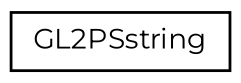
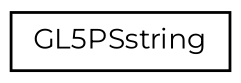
node "GL2PSstring": label "GL2PSstring" -> "GL5PSstring"
